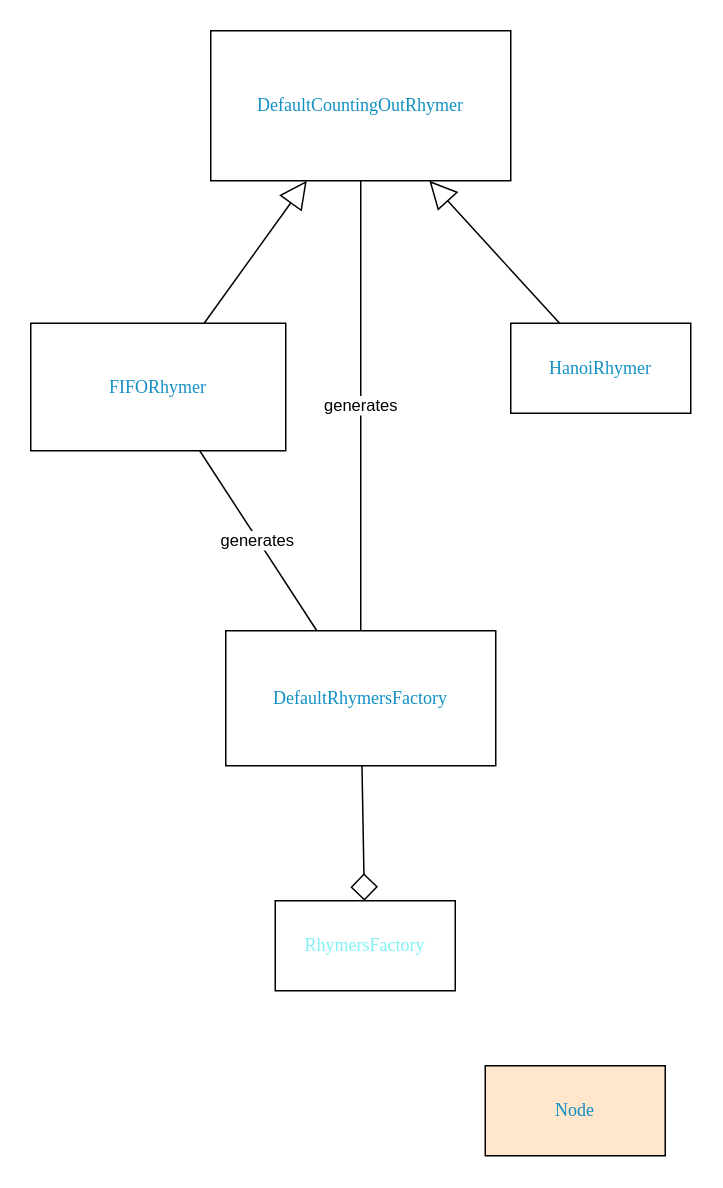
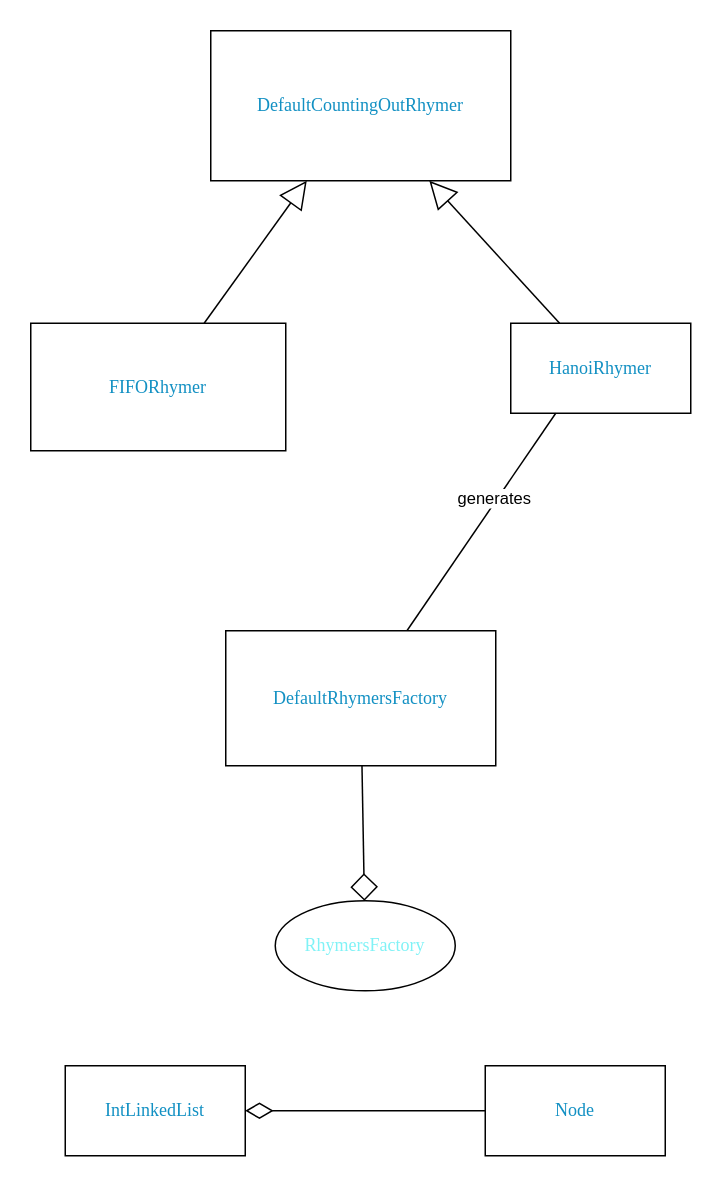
edge "DefaultCountingOutRhymer" -- "DefaultRhymersFactory": removed, label "generates"
edge "HanoiRhymer" -- "DefaultRhymersFactory": added, label "generates"
edge "FIFORhymer" -- "DefaultRhymersFactory": removed, label "generates"
node "RhymersFactory": shape rectangle -> ellipse
node "IntLinkedList": added
edge "Node" -> "IntLinkedList": added
node "Node": fillcolor #ffe6cc -> #ffffff
